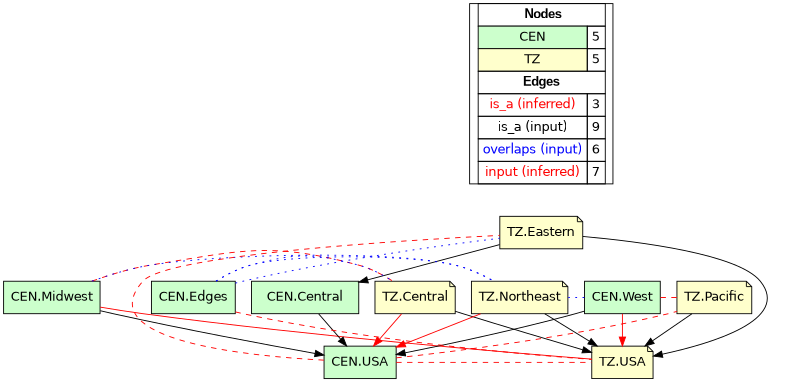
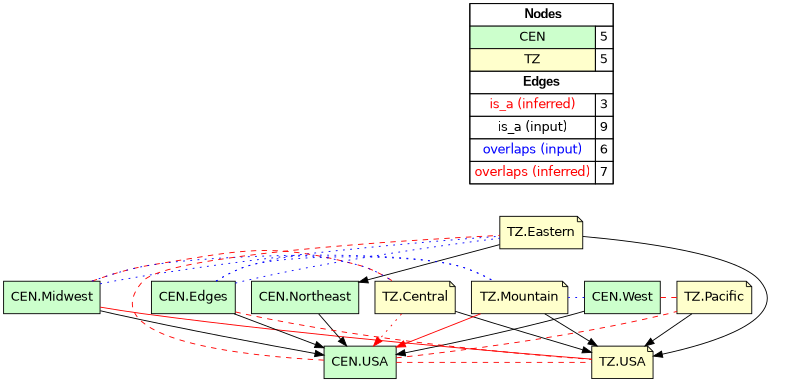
node "Nodes": text "input (inferred)" -> "overlaps (inferred)"
edge "TZ.Eastern" -- "CEN.Midwest": added
node "CEN.Central": label "CEN.Central" -> "CEN.Northeast"
node "TZ.Northeast": label "TZ.Northeast" -> "TZ.Mountain"
edge "CEN.Edges" -> "CEN.USA": added
edge "TZ.Central" -> "CEN.USA": style solid -> dotted
edge "CEN.West" -> "TZ.USA": removed
